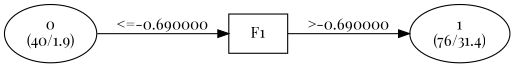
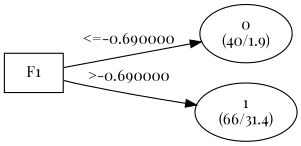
edge "0 (40/1.9)" -> "F1": reversed
node "1 (76/31.4)": label "1 (76/31.4)" -> "1 (66/31.4)"
